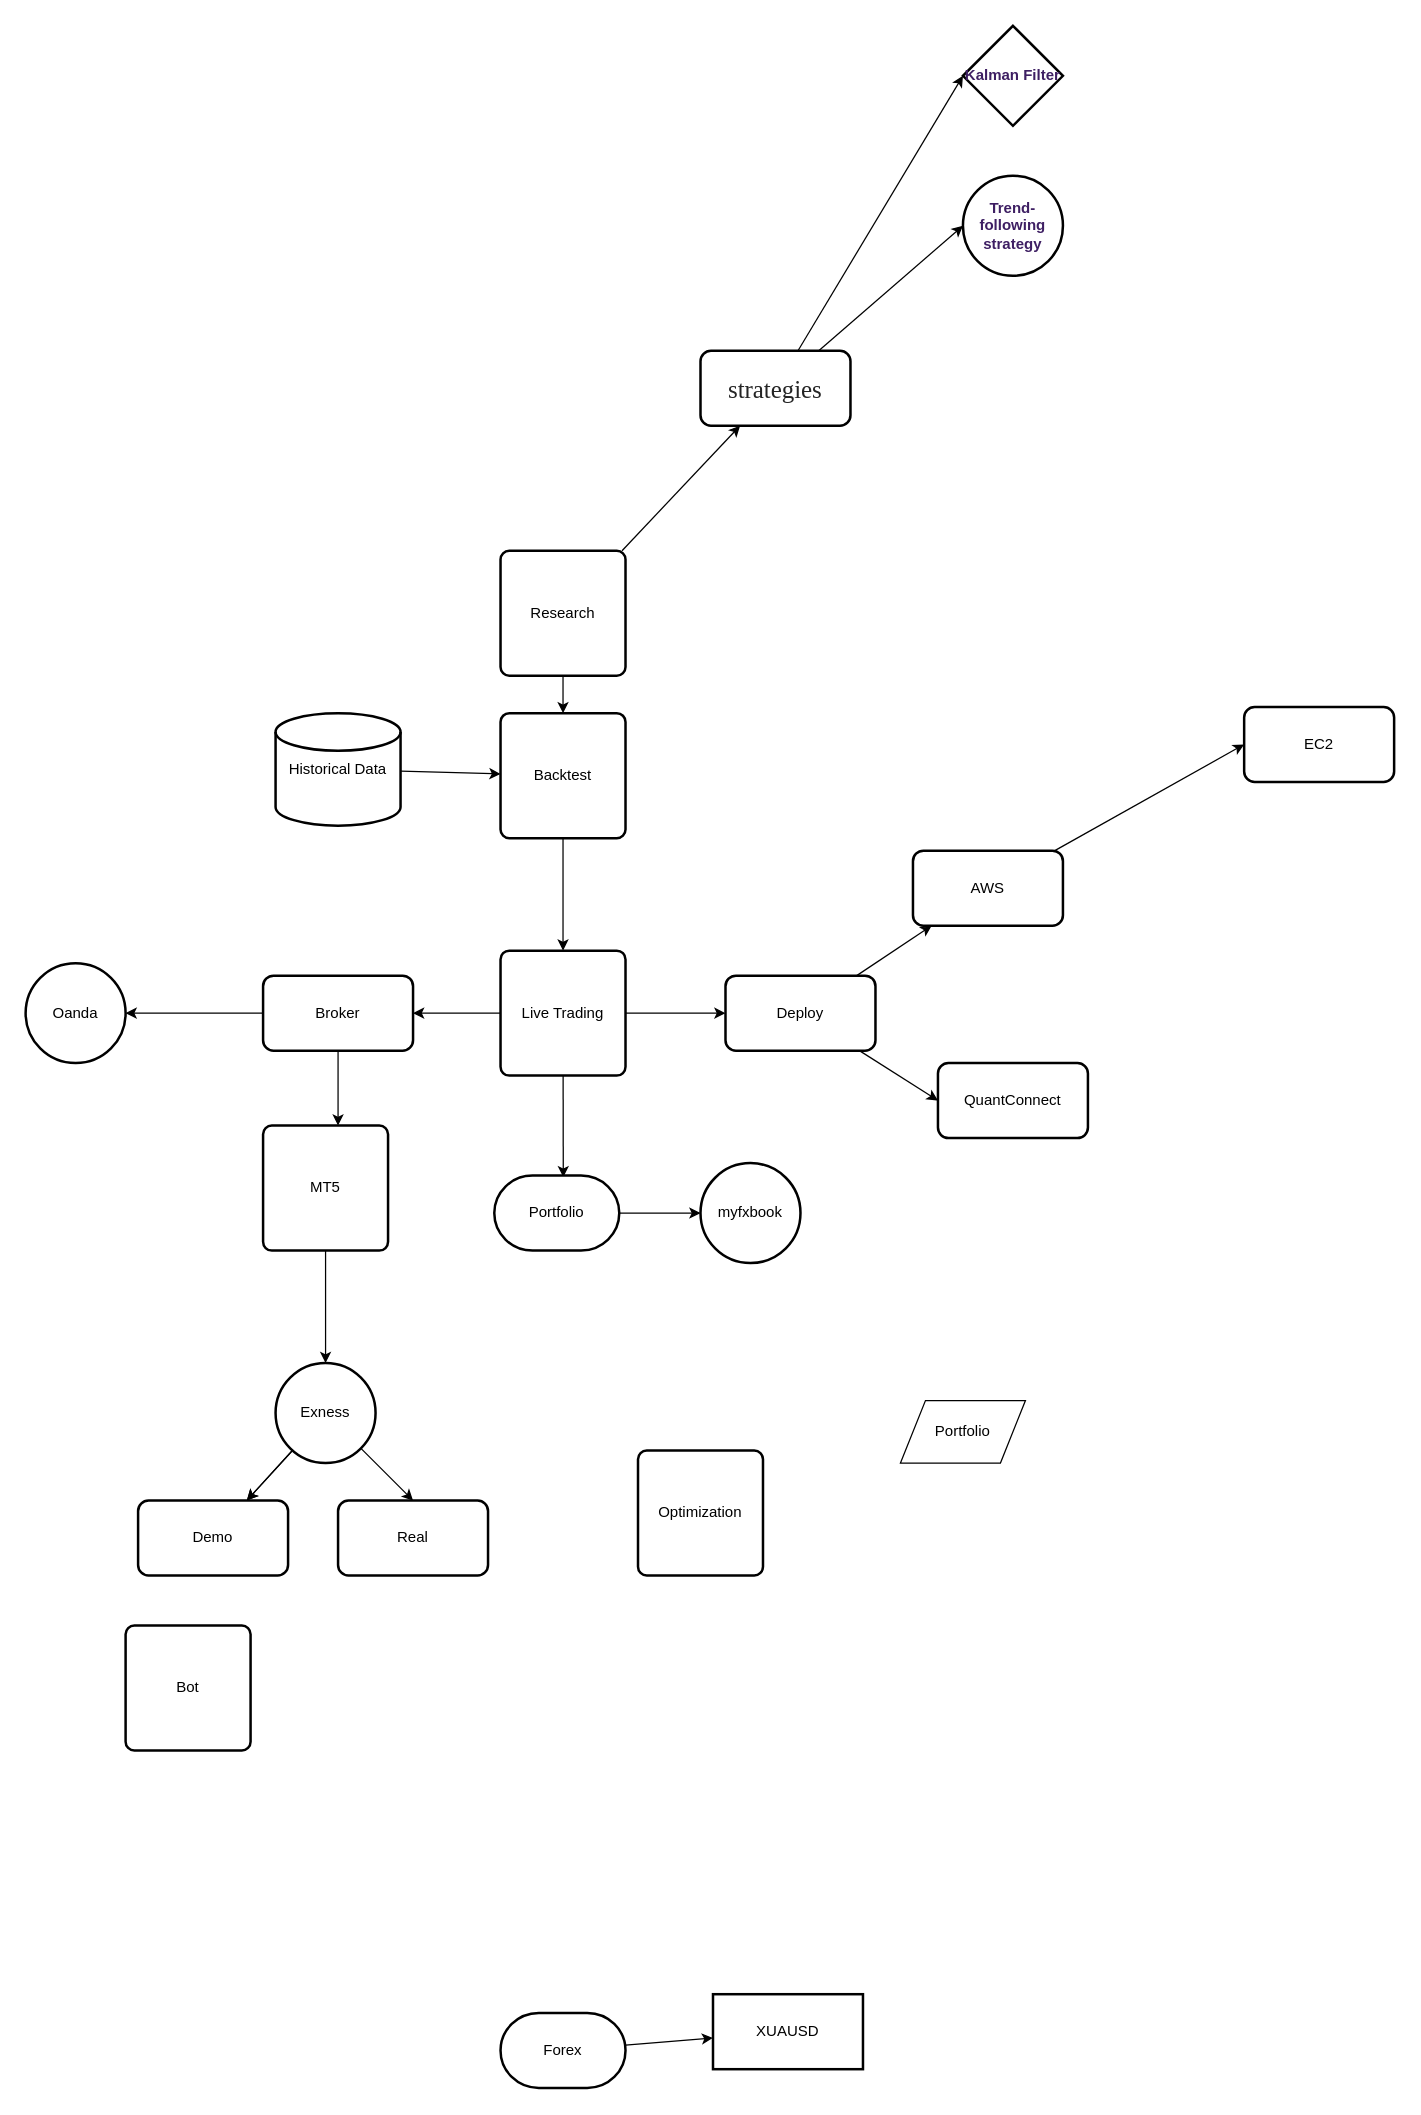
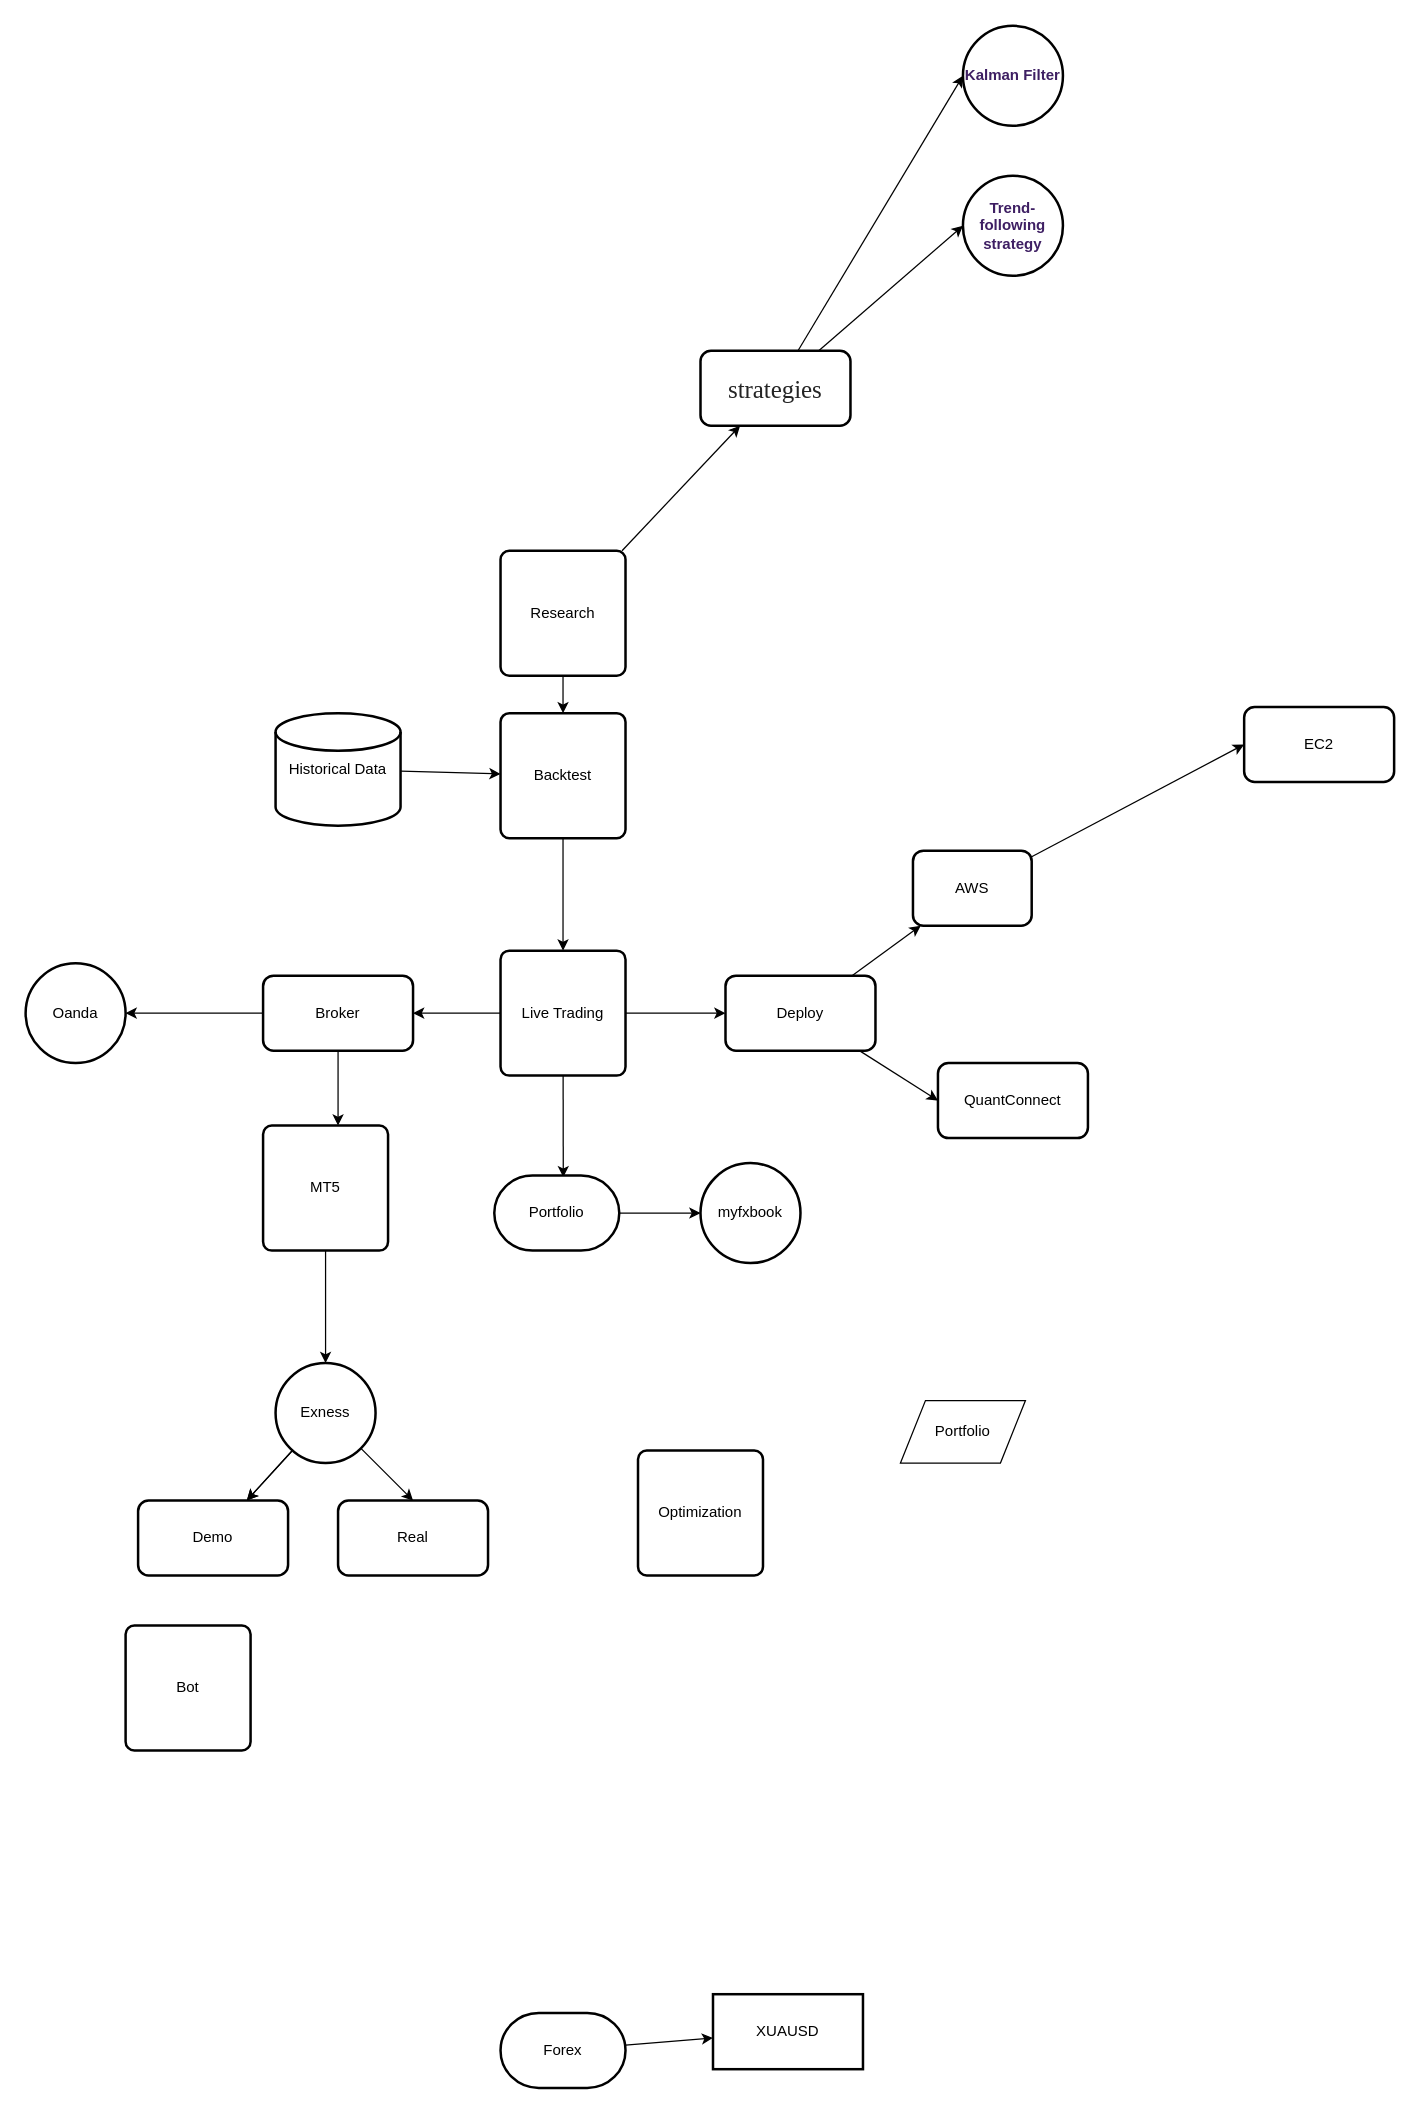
node "Kalman Filter": shape diamond -> ellipse
node "AWS": size 150x75 -> 119x75
